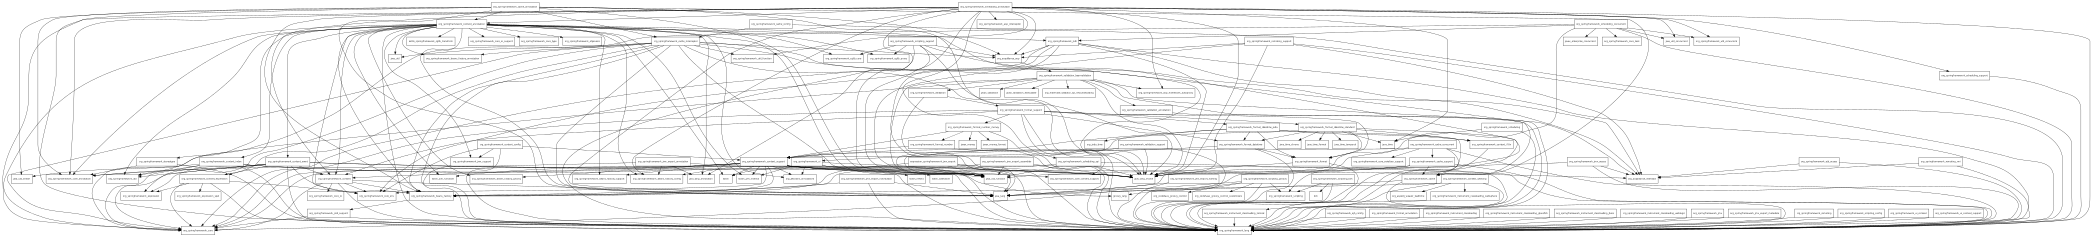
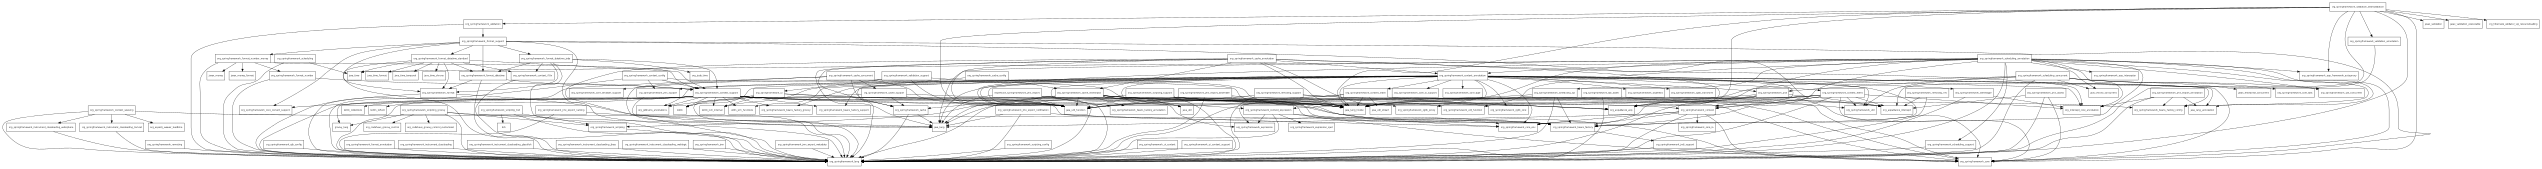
node "kotlin_springframework_cglib_transform": label "kotlin_springframework_cglib_transform" -> "org_springframework_cglib_transform"
node "java_util_concurrent": label "java_util_concurrent" -> "java_chrono_concurrent"
edge "org_aopalliance_aop" -> "org_springframework_validation_beanvalidation": reversed
edge "org_springframework_cache_interceptor" -> "org_aopalliance_intercept": removed
node "org_springframework_core_annotation": label "org_springframework_core_annotation" -> "org_intercept_core_annotation"
